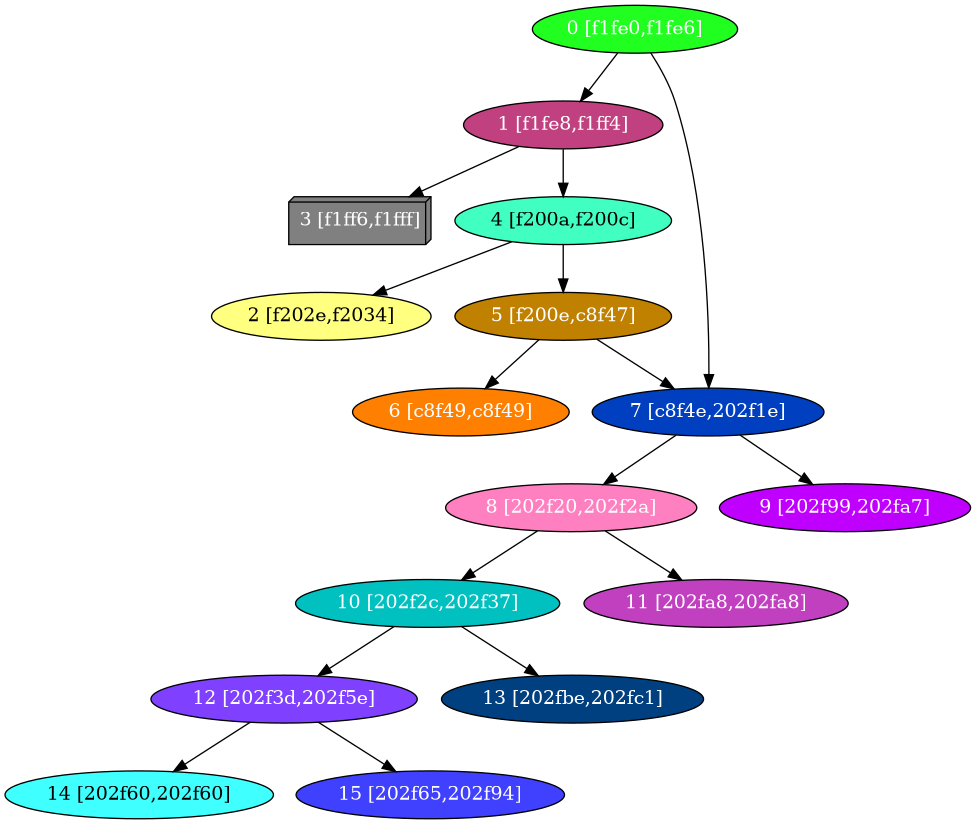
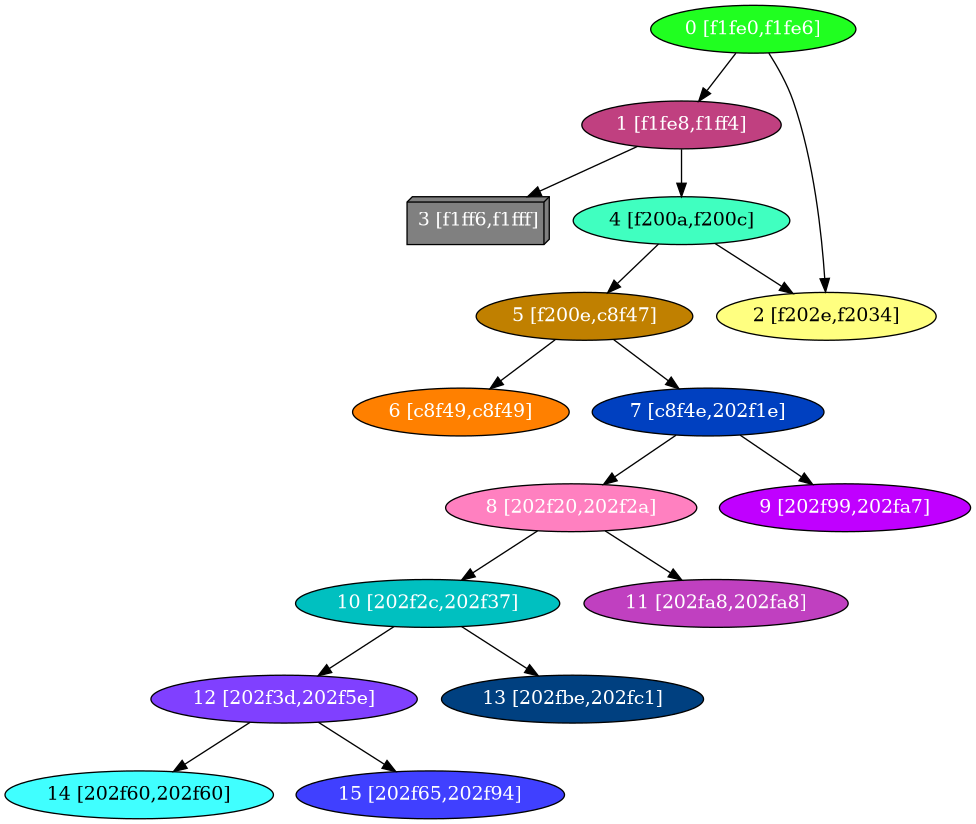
edge "0 [f1fe0,f1fe6]" -> "7 [c8f4e,202f1e]": now "0 [f1fe0,f1fe6]" -> "2 [f202e,f2034]"
